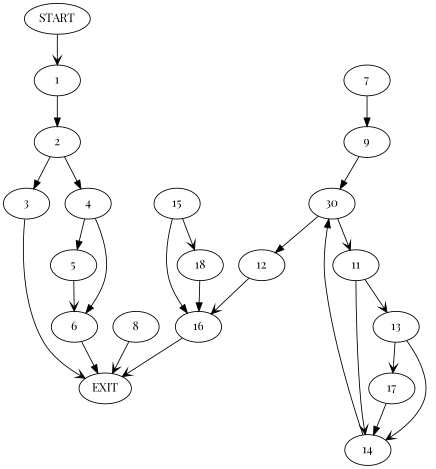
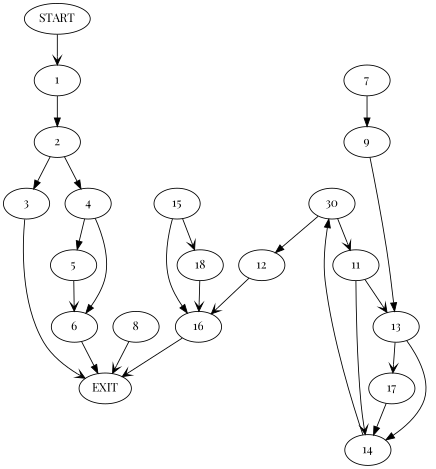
edge "9" -> "30": now "9" -> "13"
edge "18" -> "16": arrowhead normal -> vee
edge "13" -> "14": arrowhead vee -> normal
